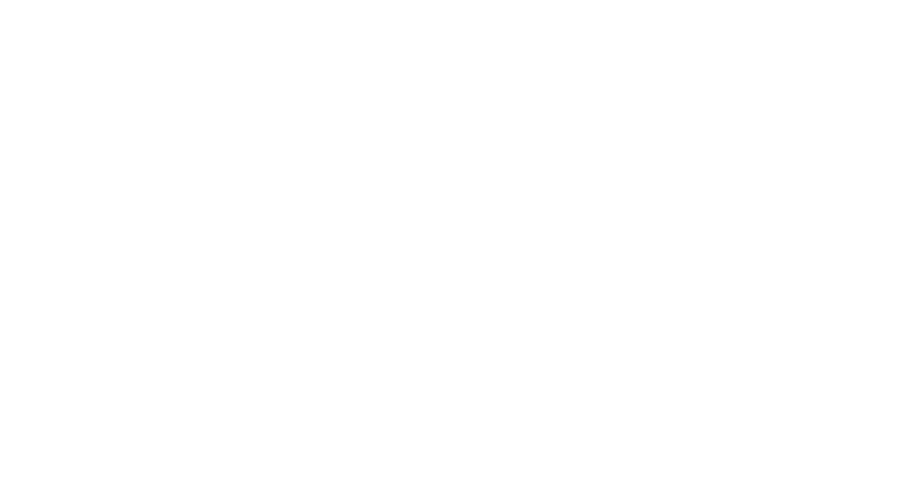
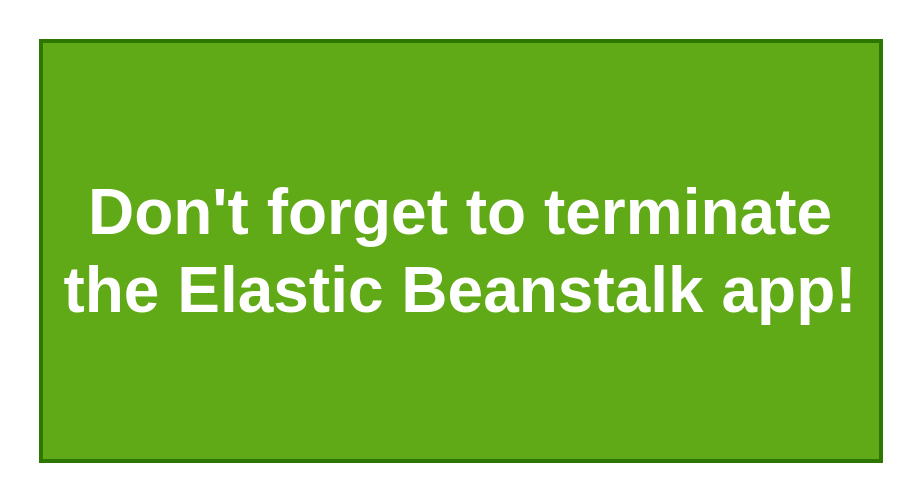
node "Don't forget to terminate the Elastic Beanstalk app!": added
